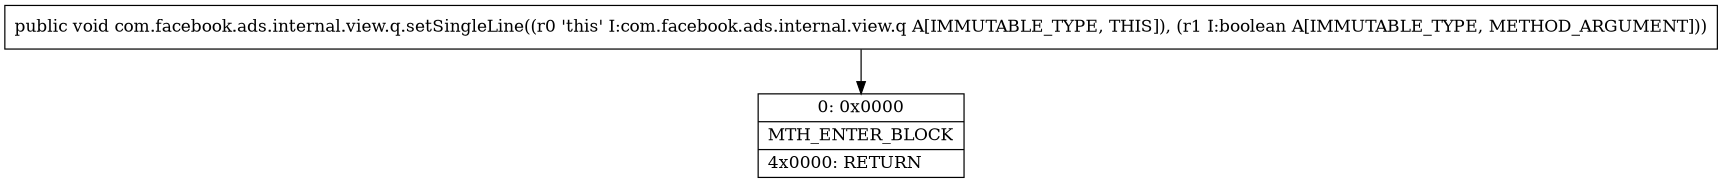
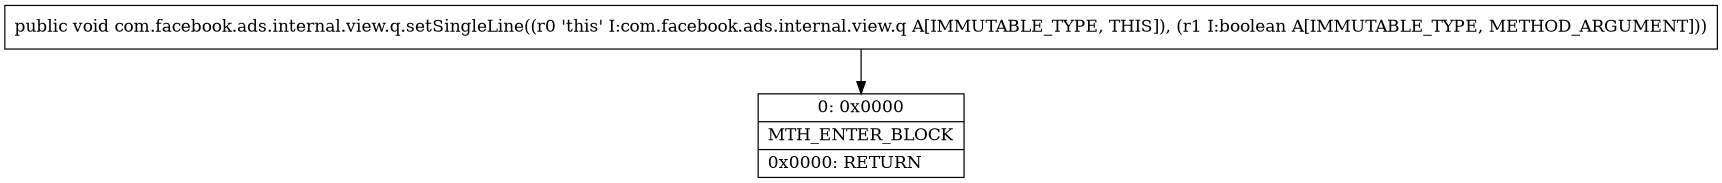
node "0: 0x0000": text "4x0000: RETURN" -> "0x0000: RETURN"
